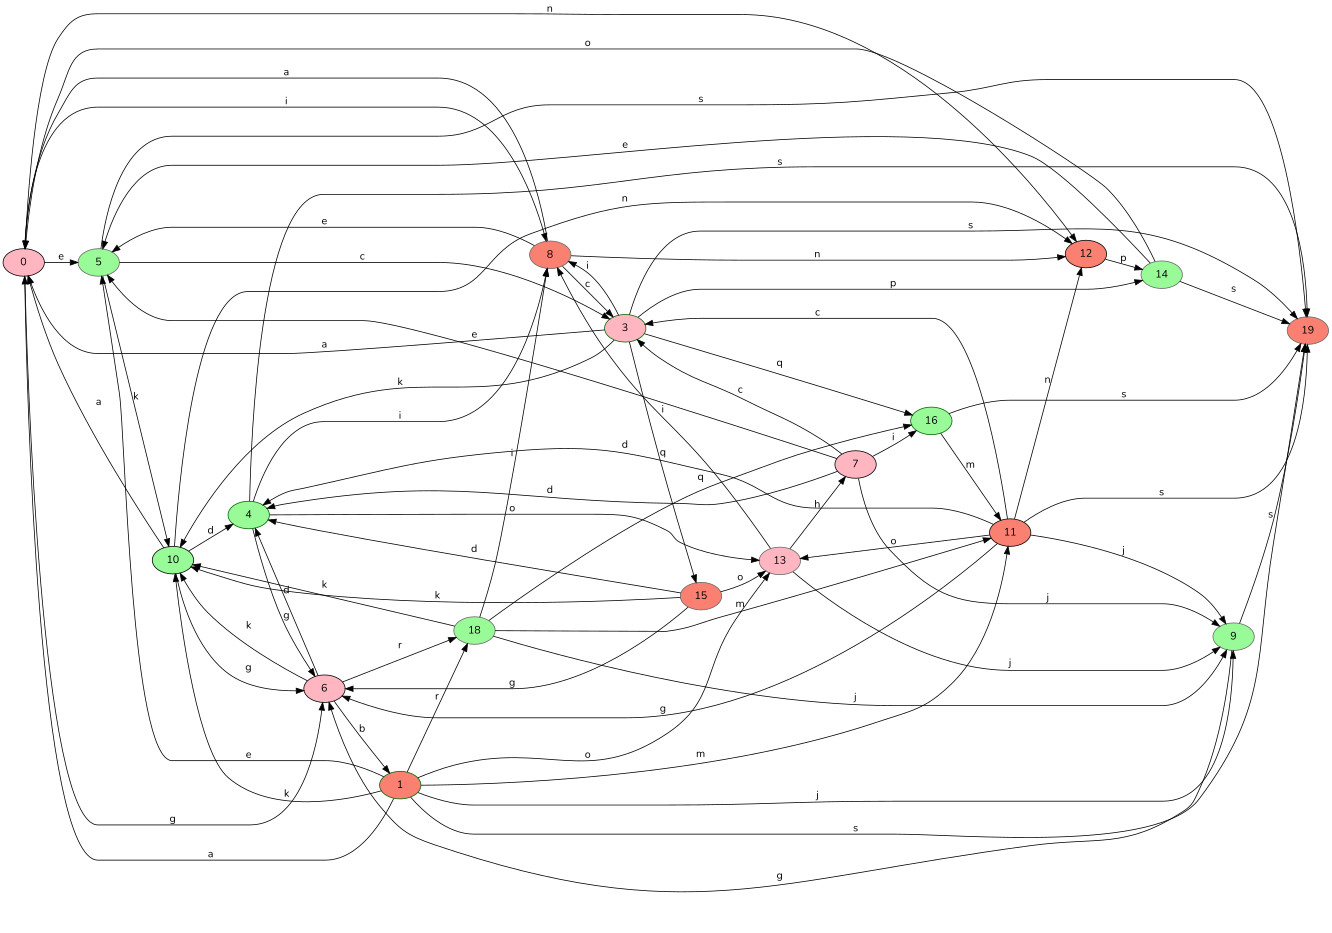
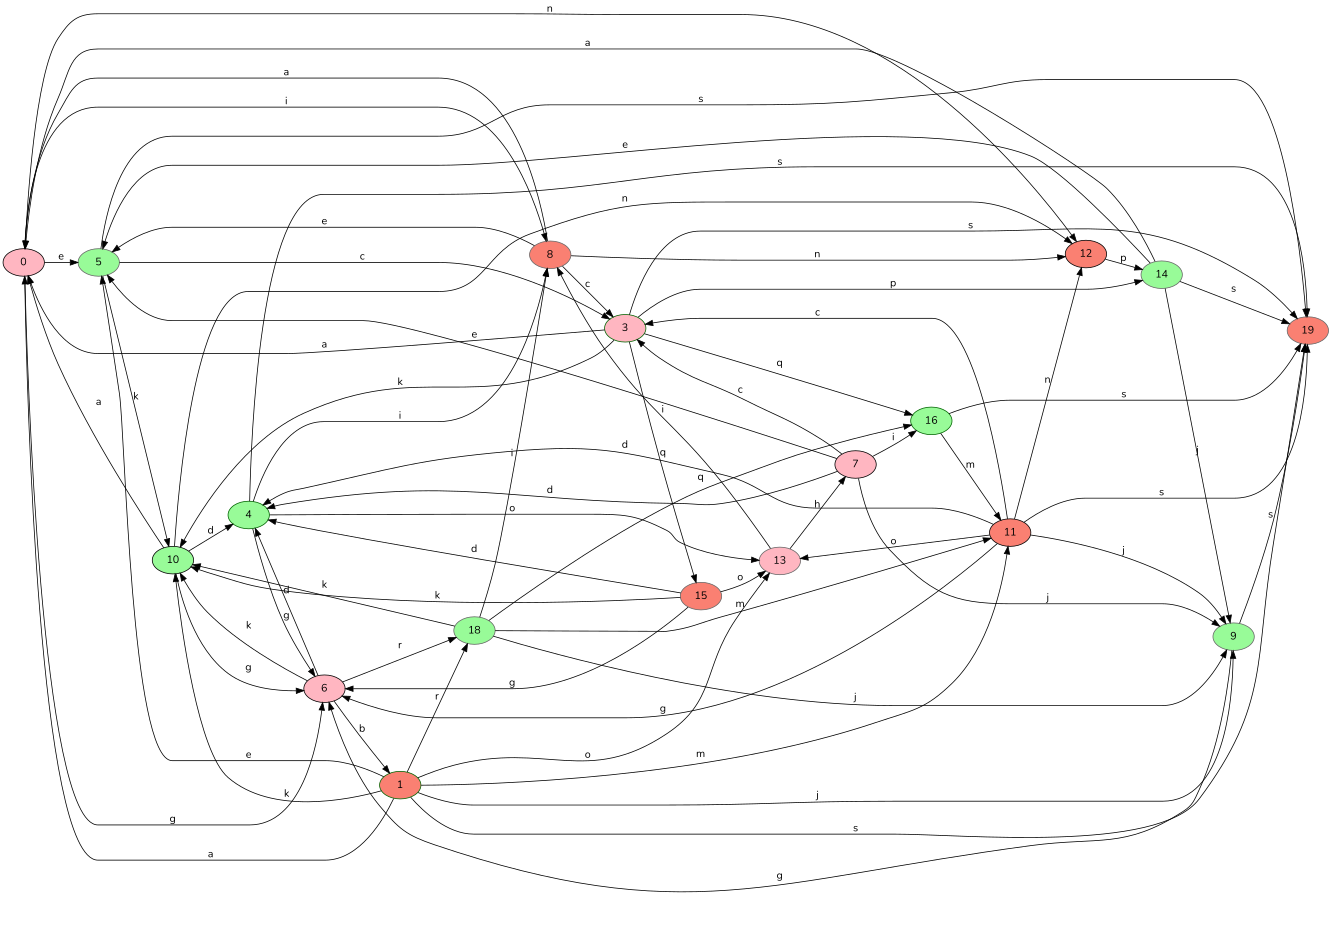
edge "14" -> "0": label "o" -> "a"
edge "3" -> "8": removed, label "i"
edge "13" -> "9": now "14" -> "9"
